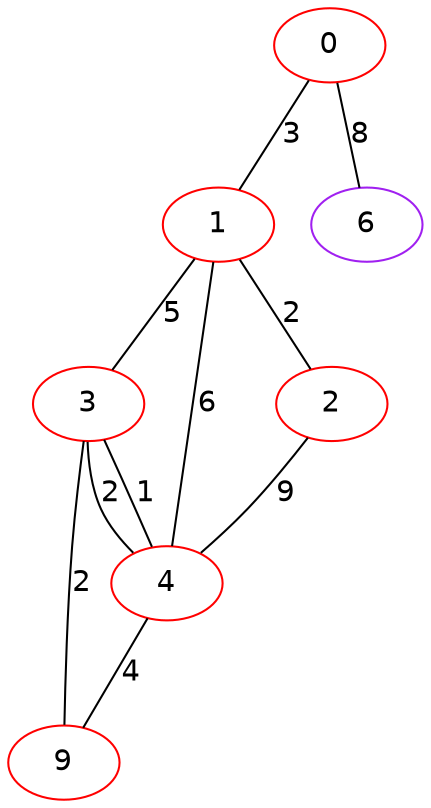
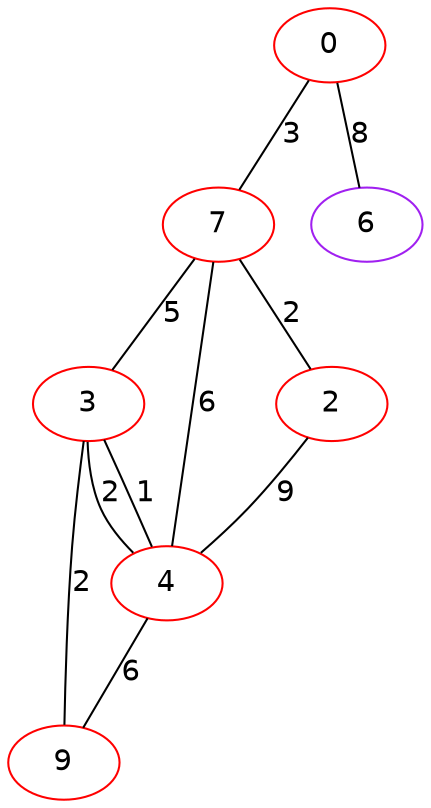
node "1": label "1" -> "7"
edge "4" -- "9": label "4" -> "6"
